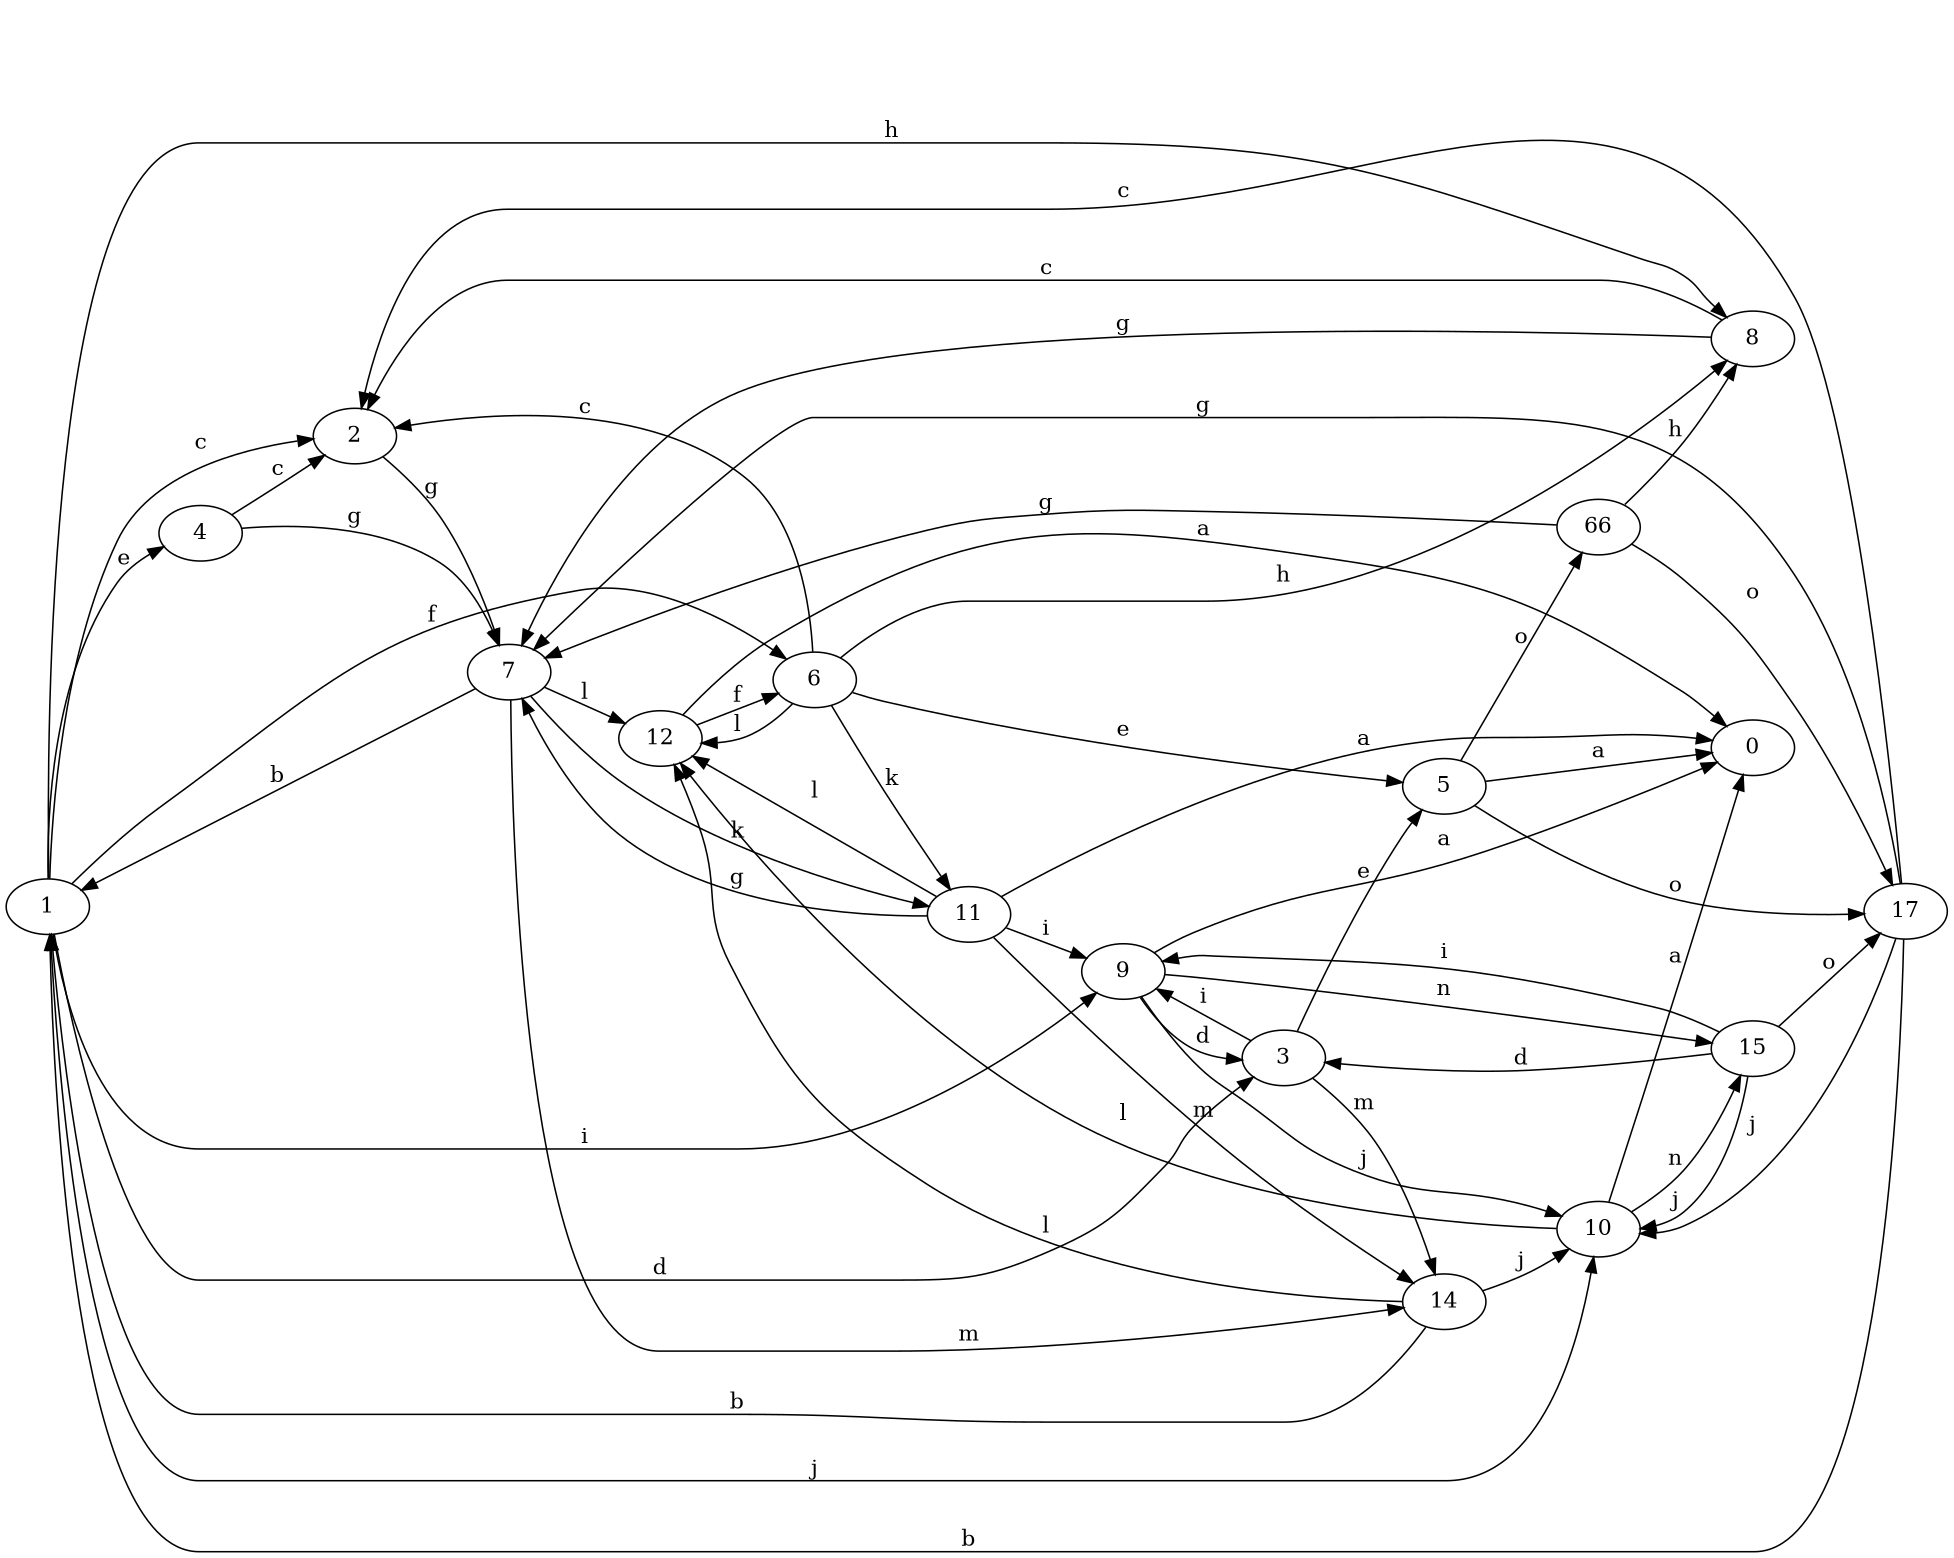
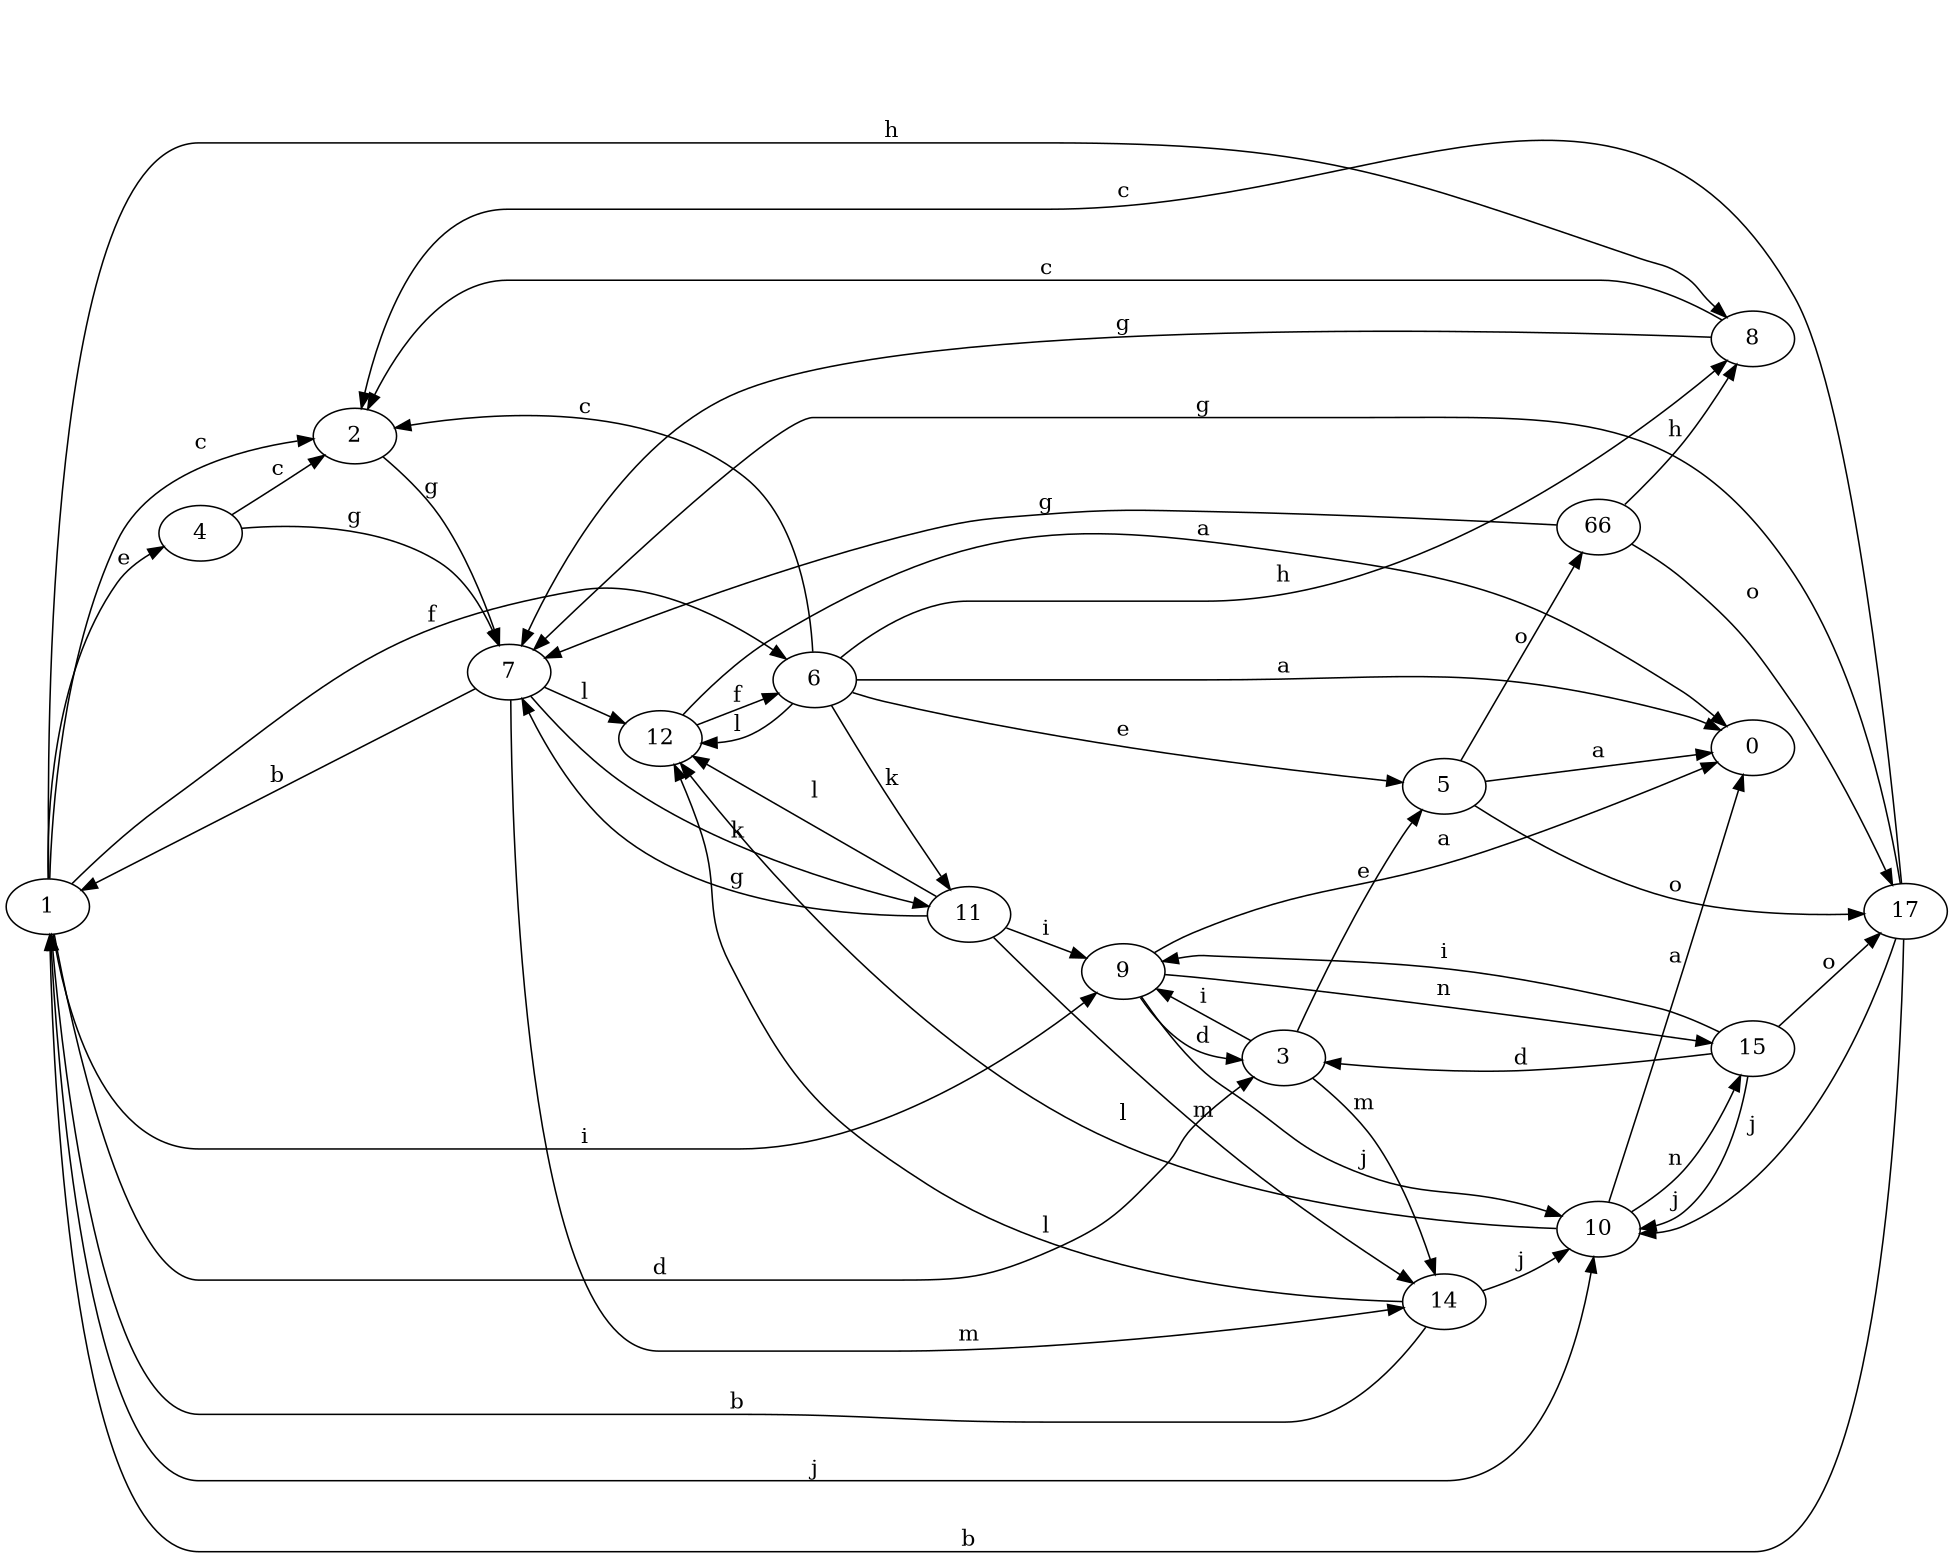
edge "11" -> "0": now "6" -> "0"
